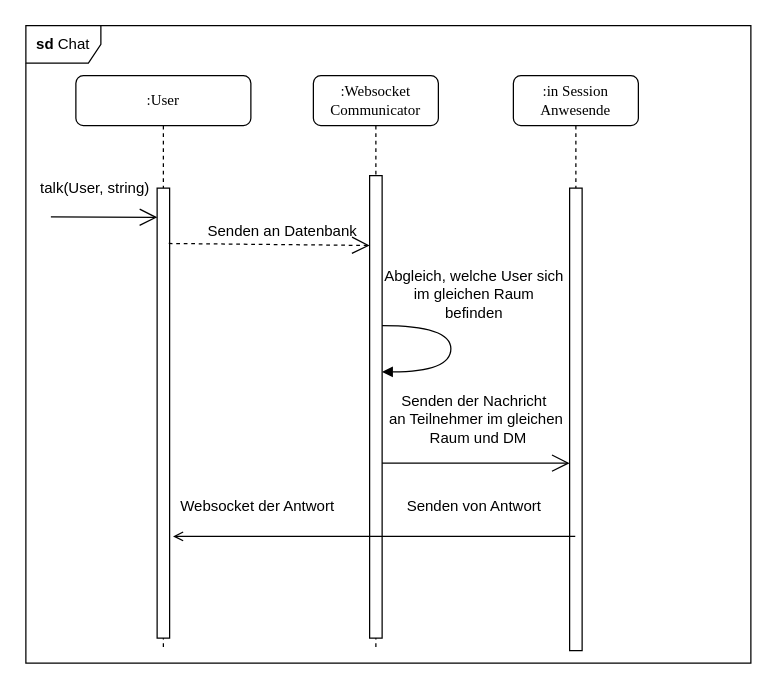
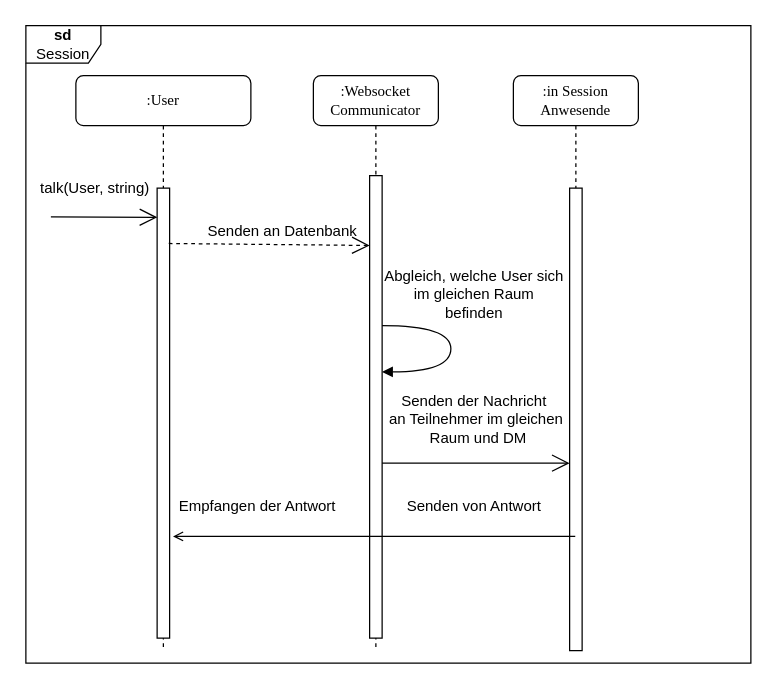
node "sd Chat": label "sd Chat" -> "sd Session"
node "Websocket der Antwort": label "Websocket der Antwort" -> "Empfangen der Antwort"
